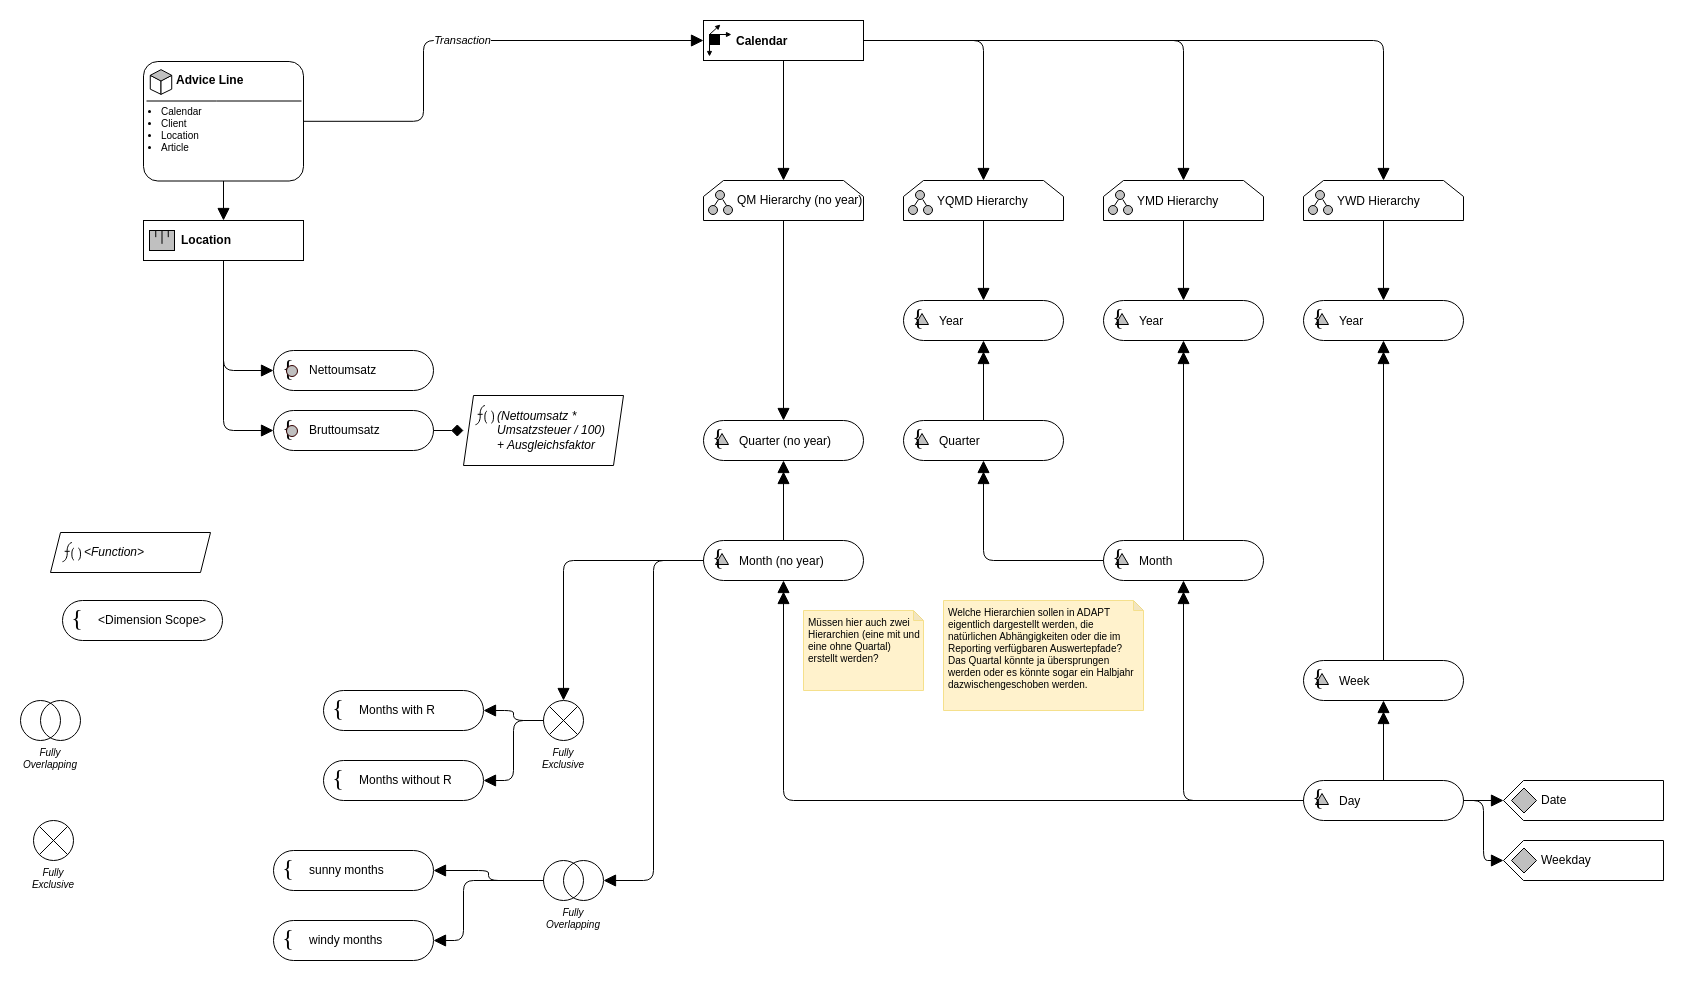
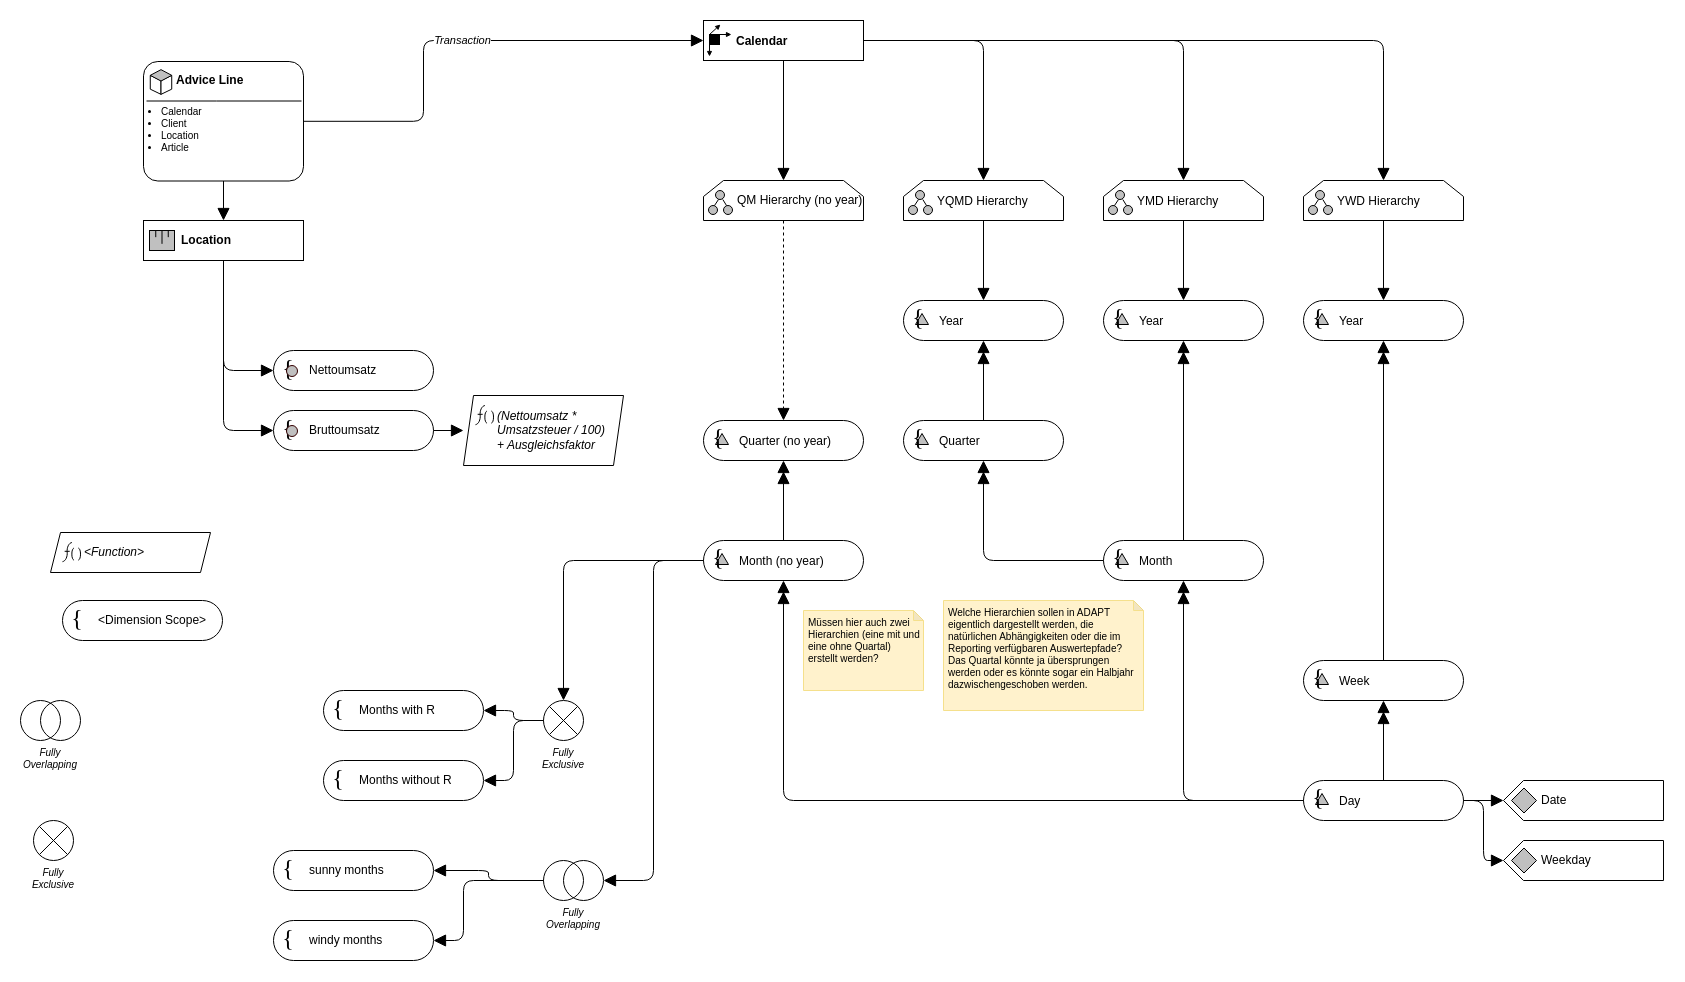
edge "QM Hierarchy (no year)" -> "Quarter (no year)": style solid -> dashed
edge "Bruttoumsatz" -> "(Nettoumsatz * Umsatzsteuer / 100) + Ausgleichsfaktor": arrowhead diamond -> block
